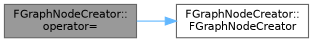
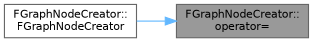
edge "FGraphNodeCreator:: operator=" -> "FGraphNodeCreator:: FGraphNodeCreator": reversed
